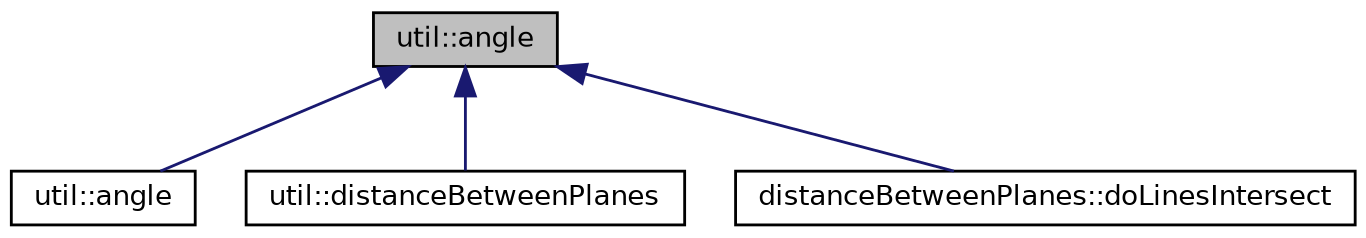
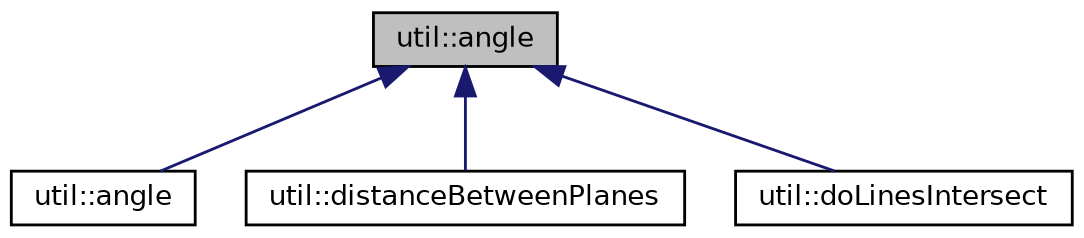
node "distanceBetweenPlanes::doLinesIntersect": label "distanceBetweenPlanes::doLinesIntersect" -> "util::doLinesIntersect"
